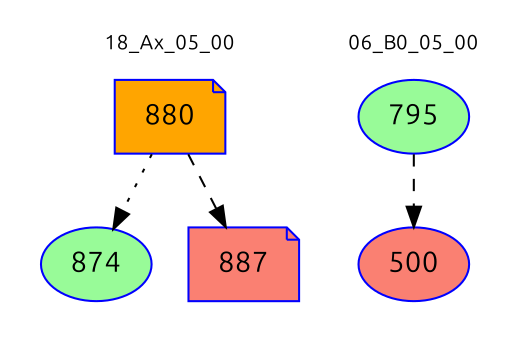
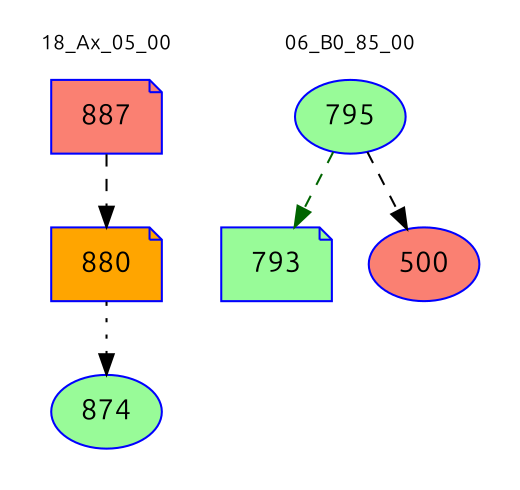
cluster "06_B0_05_00": label "06_B0_05_00" -> "06_B0_85_00"
edge "880" -> "887": reversed
node "793": added
